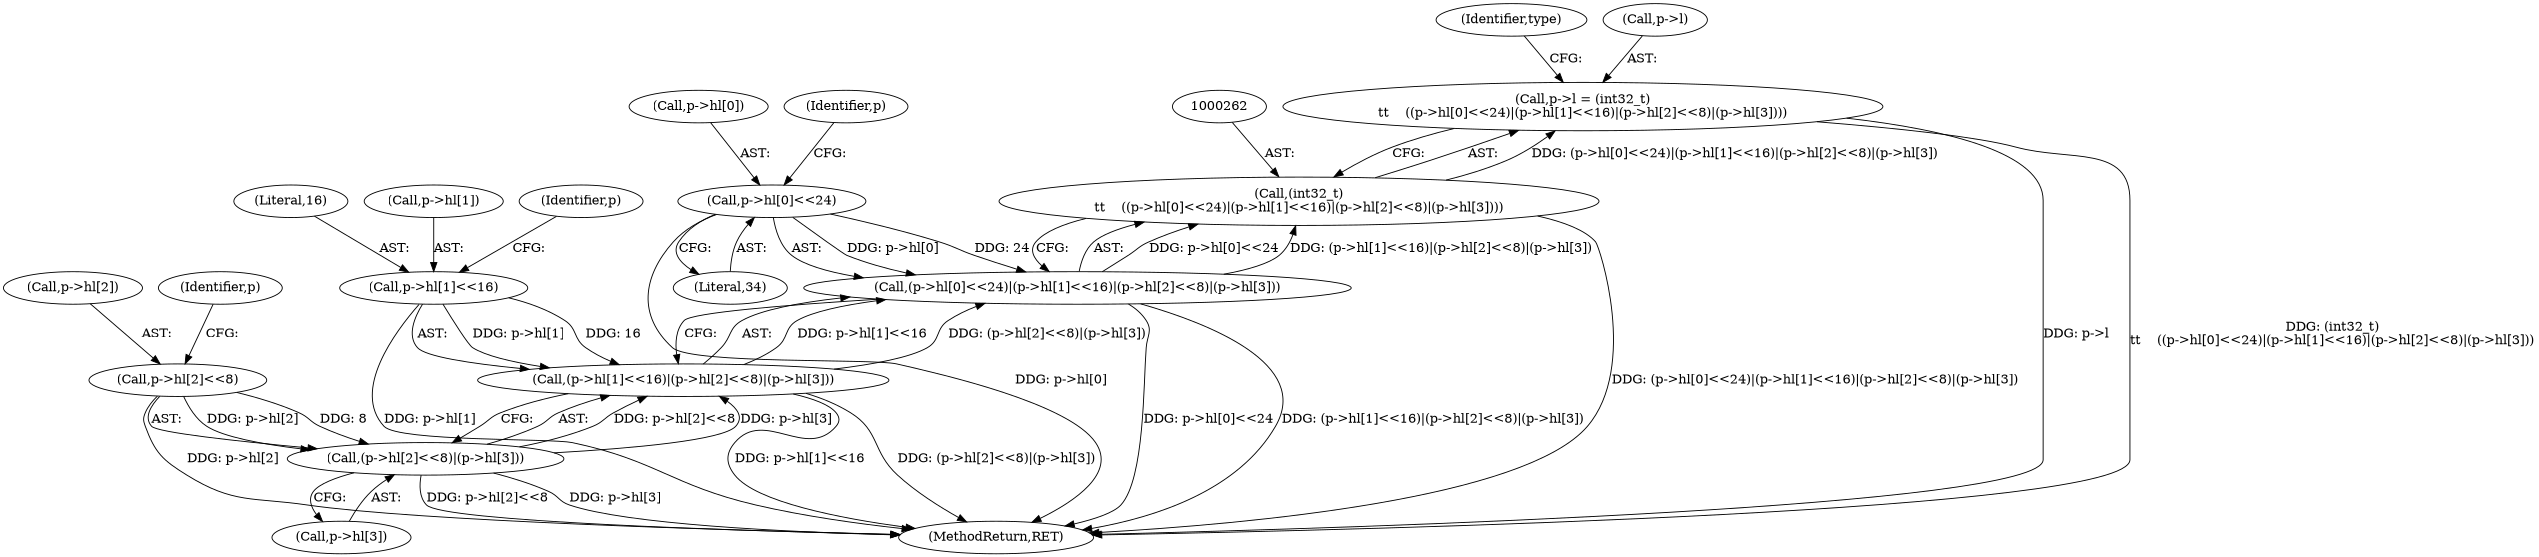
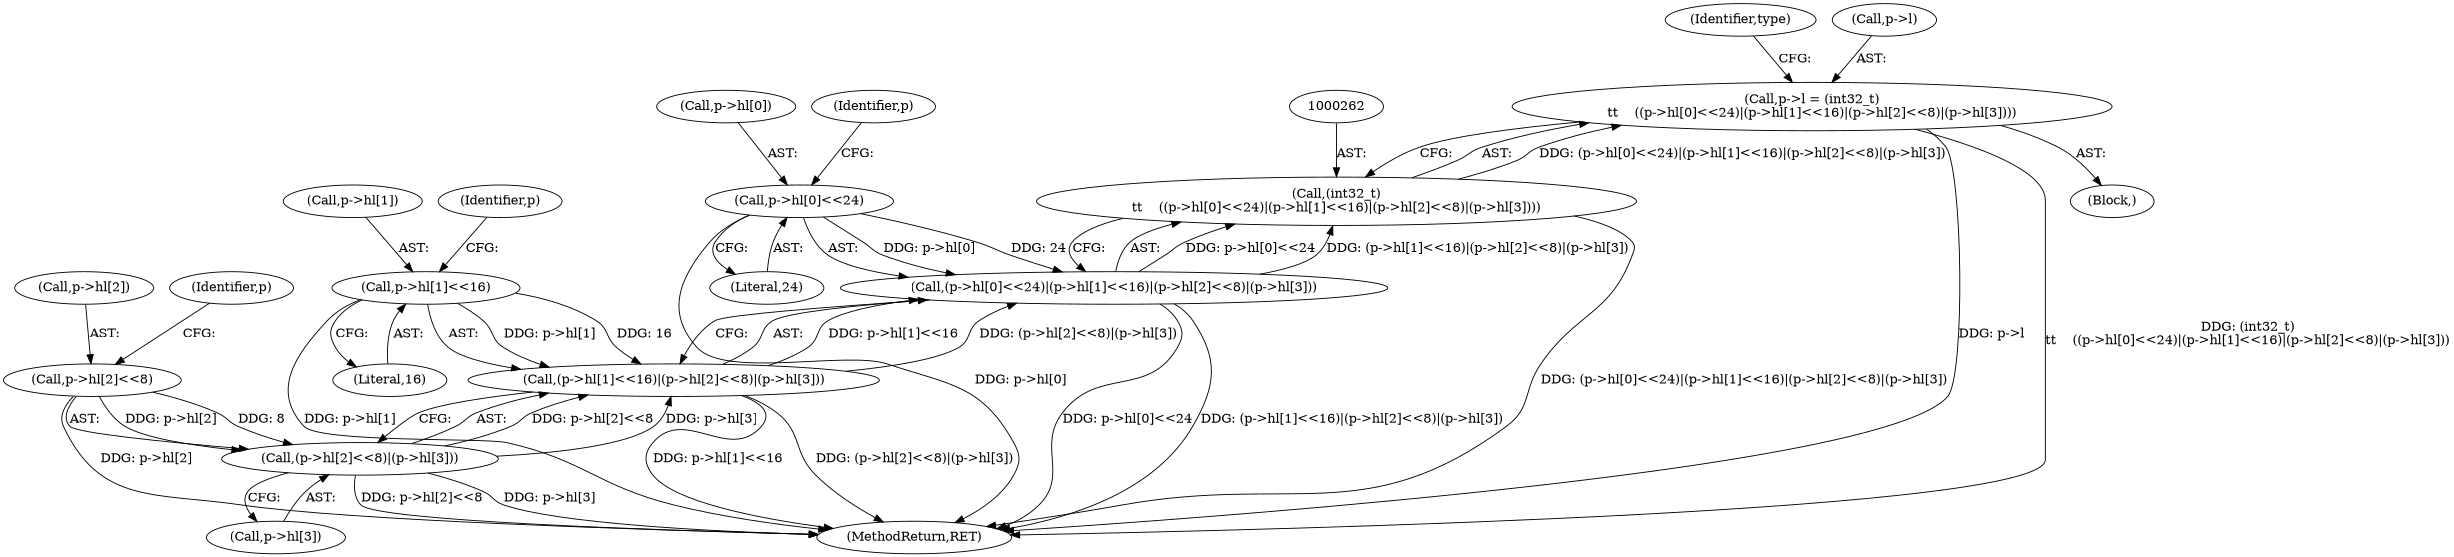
node "(Block,)": added
node "(Literal,34)": label "(Literal,34)" -> "(Literal,24)"
edge "(Call,p->hl[1]<<16)" -> "(Literal,16)": added, label "CFG:"
